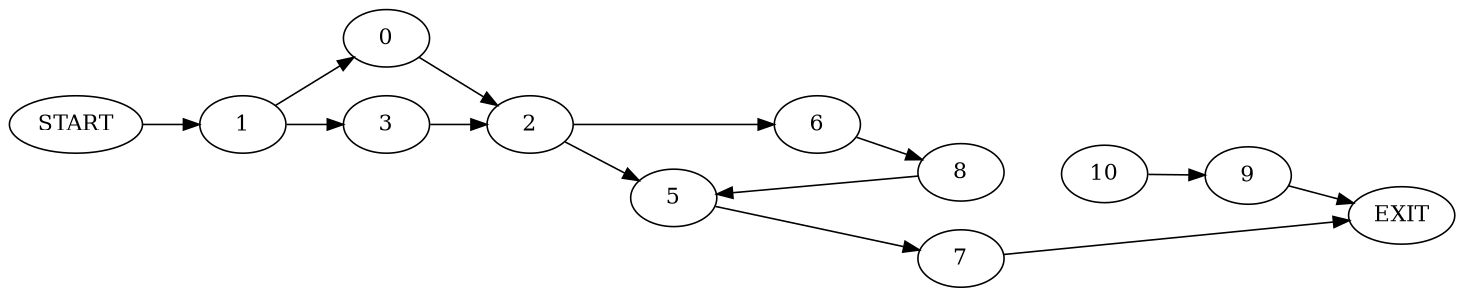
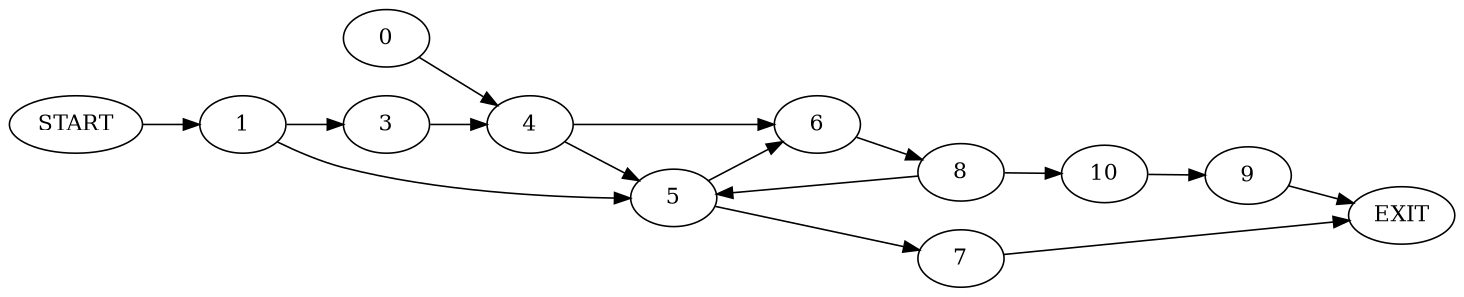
edge "1" -> "0": now "1" -> "5"
node "2": label "2" -> "4"
edge "5" -> "6": added
edge "8" -> "10": added
